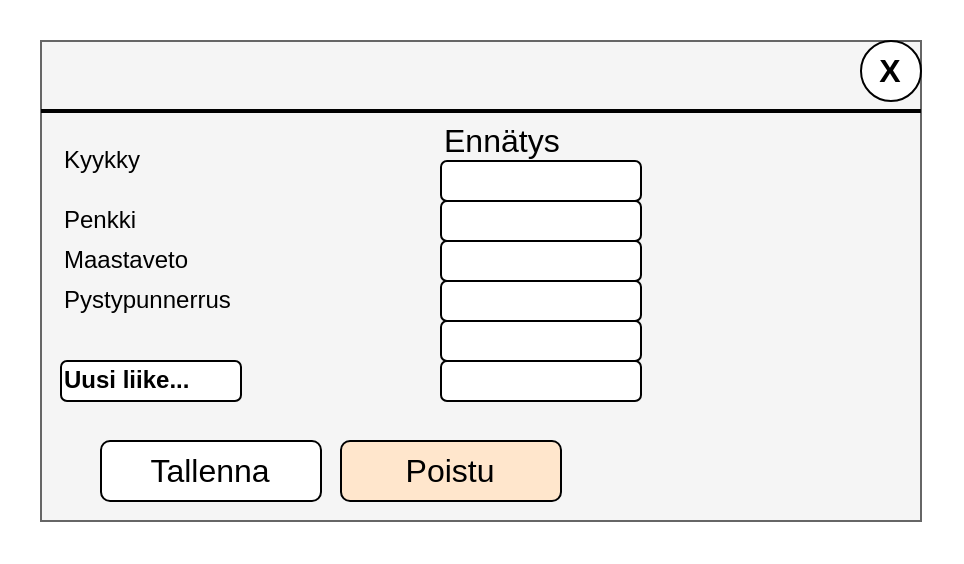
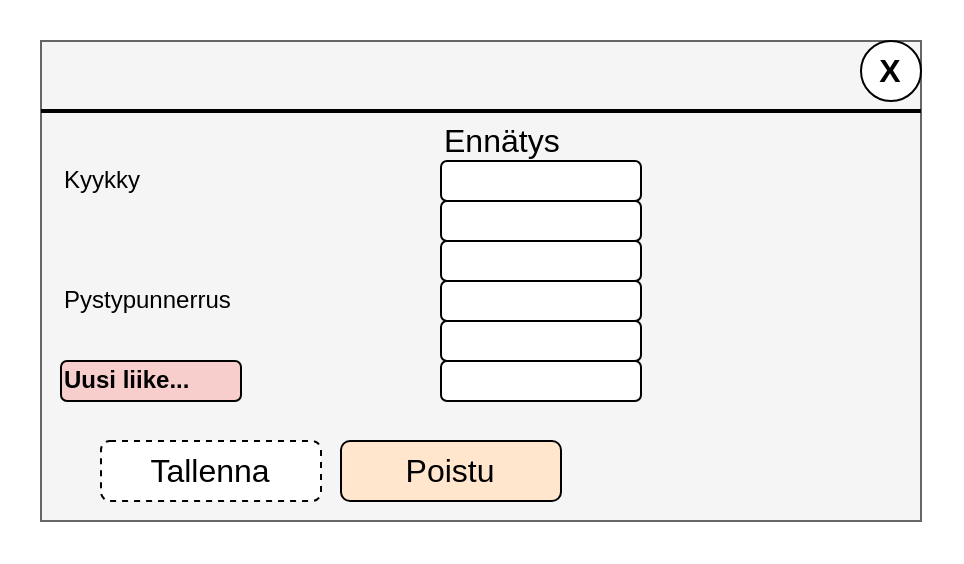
node "Kyykky": moved (111, 161) -> (111, 181)
node "Penkki": removed
node "Maastaveto": removed
node "Uusi liike...": fillcolor #ffffff -> #f8cecc
node "Tallenna": style solid -> dashed
